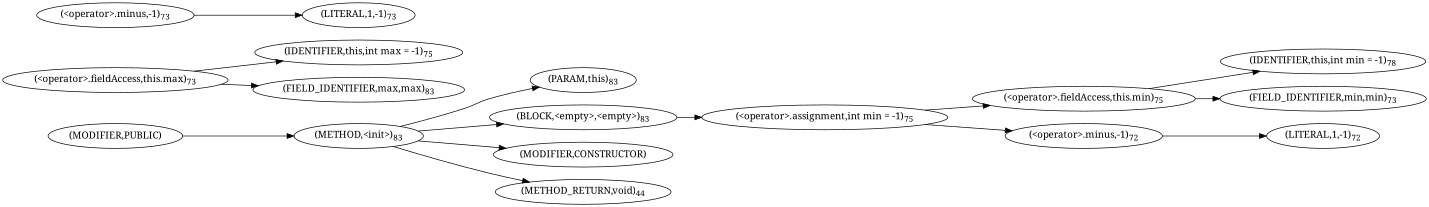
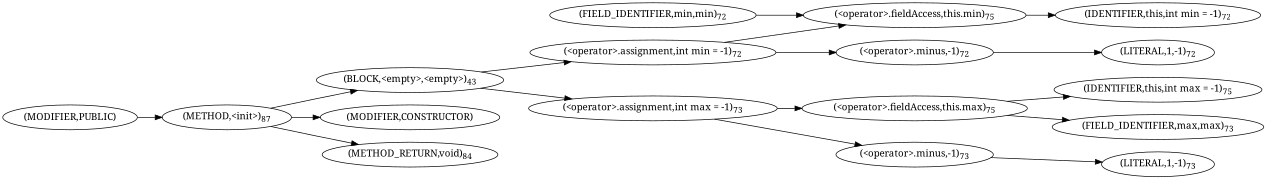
node "(IDENTIFIER,this,int min = -1)": text "78" -> "72"
node "(<operator>.fieldAccess,this.max)": text "73" -> "75"
node "(PARAM,this)": removed
node "(FIELD_IDENTIFIER,max,max)": text "83" -> "73"
node "(FIELD_IDENTIFIER,min,min)": text "73" -> "72"
edge "(<operator>.fieldAccess,this.min)" -> "(FIELD_IDENTIFIER,min,min)": reversed
node "(<operator>.assignment,int max = -1)": added
node "(BLOCK,<empty>,<empty>)": text "83" -> "43"
node "(<operator>.assignment,int min = -1)": text "75" -> "72"
node "(METHOD,<init>)": text "83" -> "87"
node "(METHOD_RETURN,void)": text "44" -> "84"
